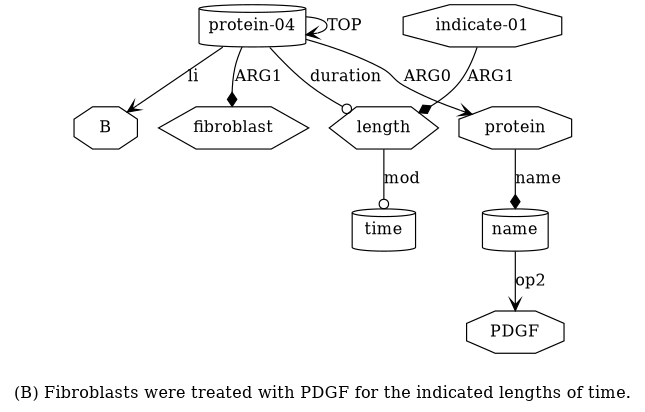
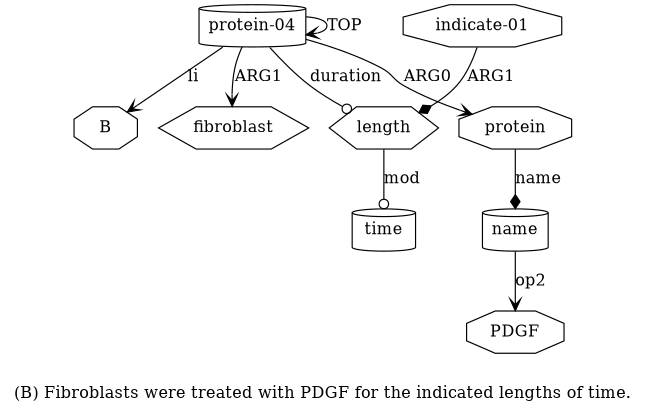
edge "protein-04" -> "fibroblast": arrowhead diamond -> vee
